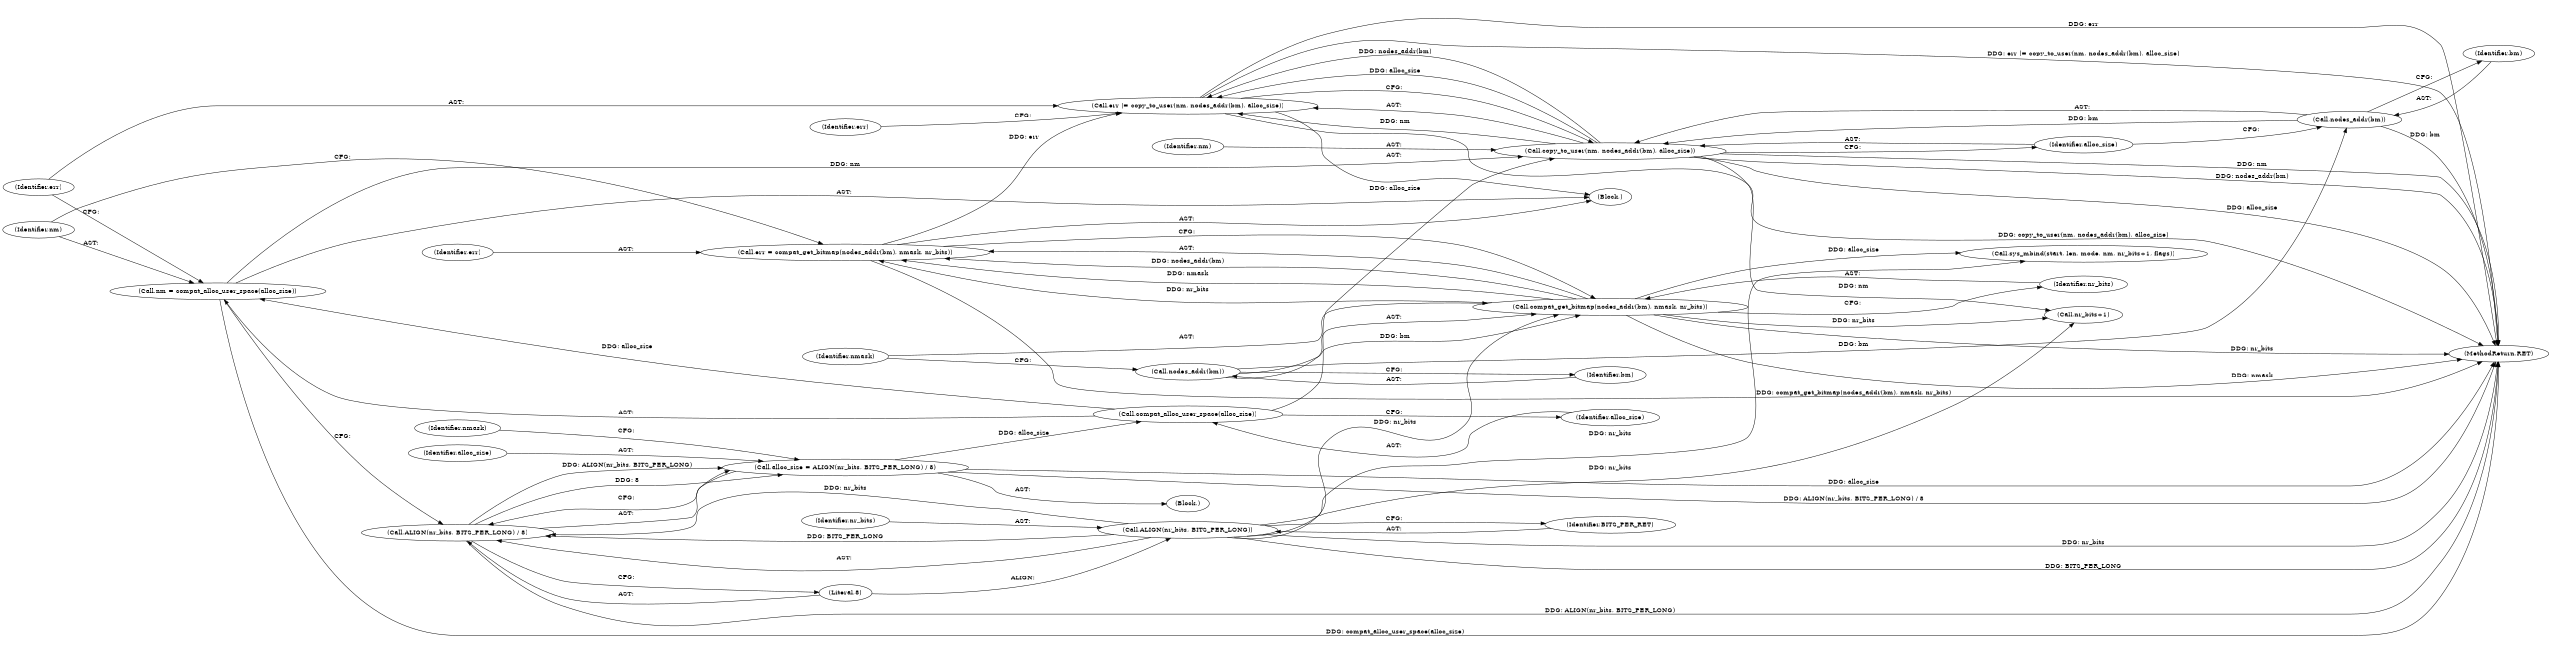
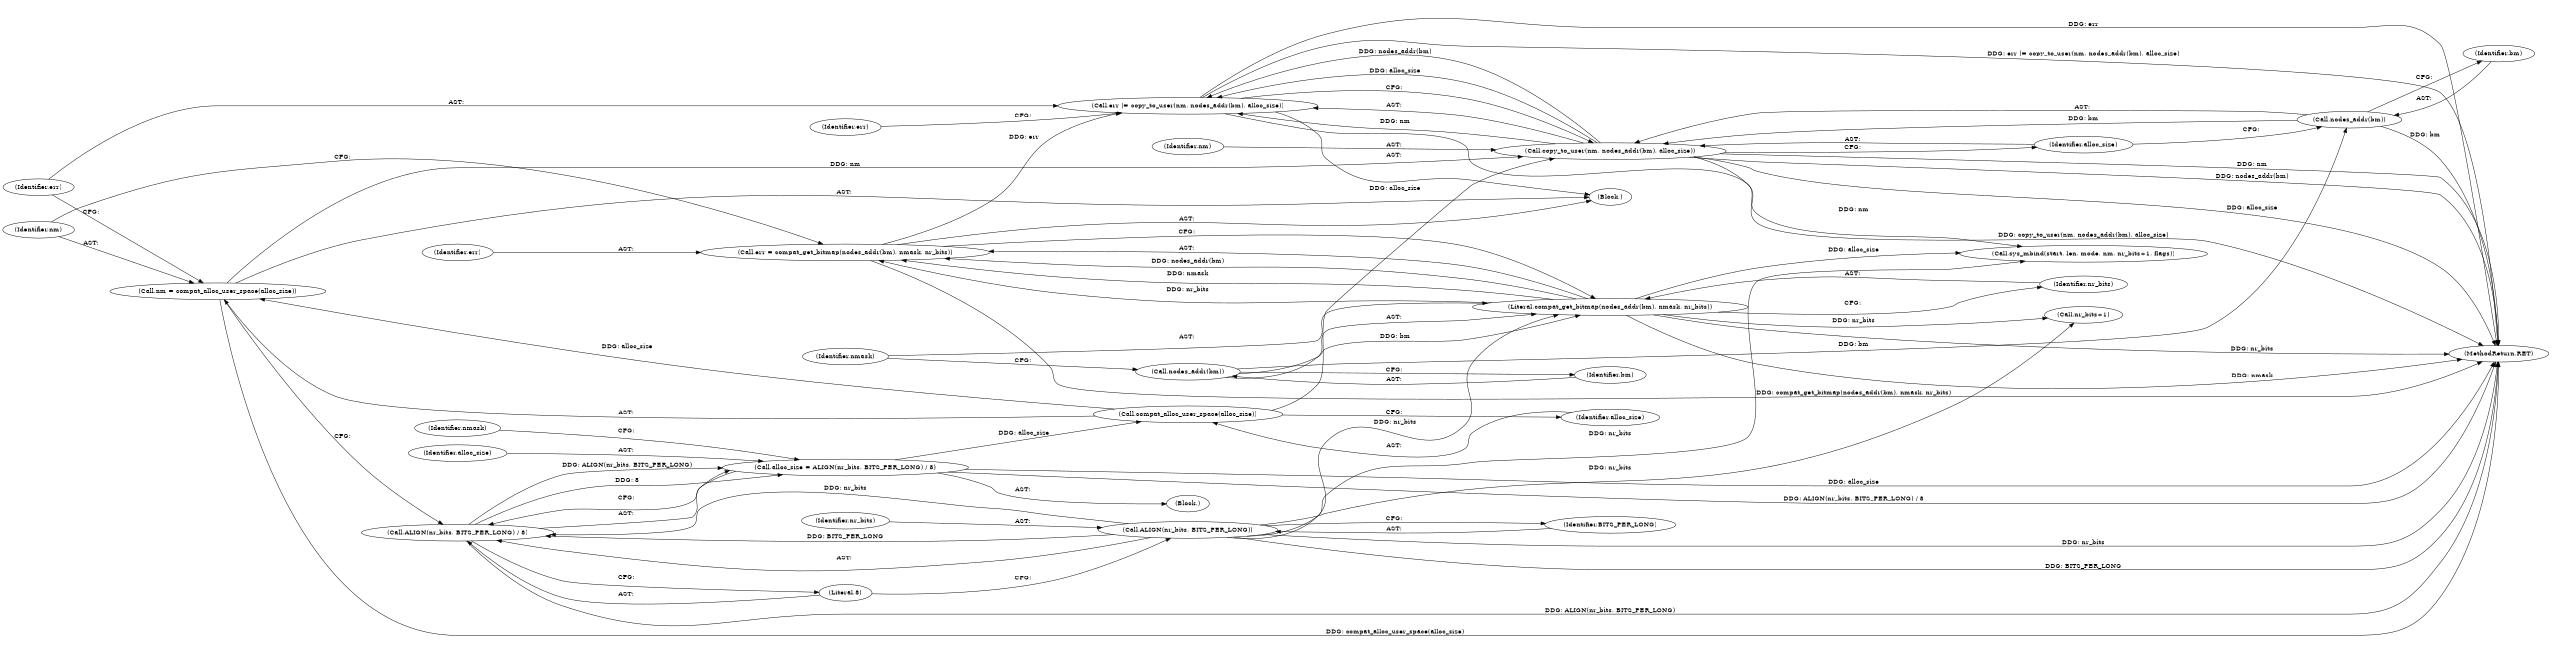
edge "(Call,copy_to_user(nm, nodes_addr(bm), alloc_size))" -> "(Call,nr_bits+1)": now "(Call,copy_to_user(nm, nodes_addr(bm), alloc_size))" -> "(Call,sys_mbind(start, len, mode, nm, nr_bits+1, flags))"
node "(Call,compat_get_bitmap(nodes_addr(bm), nmask, nr_bits))": label "(Call,compat_get_bitmap(nodes_addr(bm), nmask, nr_bits))" -> "(Literal,compat_get_bitmap(nodes_addr(bm), nmask, nr_bits))"
node "(Identifier,BITS_PER_RET)": label "(Identifier,BITS_PER_RET)" -> "(Identifier,BITS_PER_LONG)"
edge "(Literal,8)" -> "(Call,ALIGN(nr_bits, BITS_PER_LONG))": label "ALIGN: " -> "CFG: "
